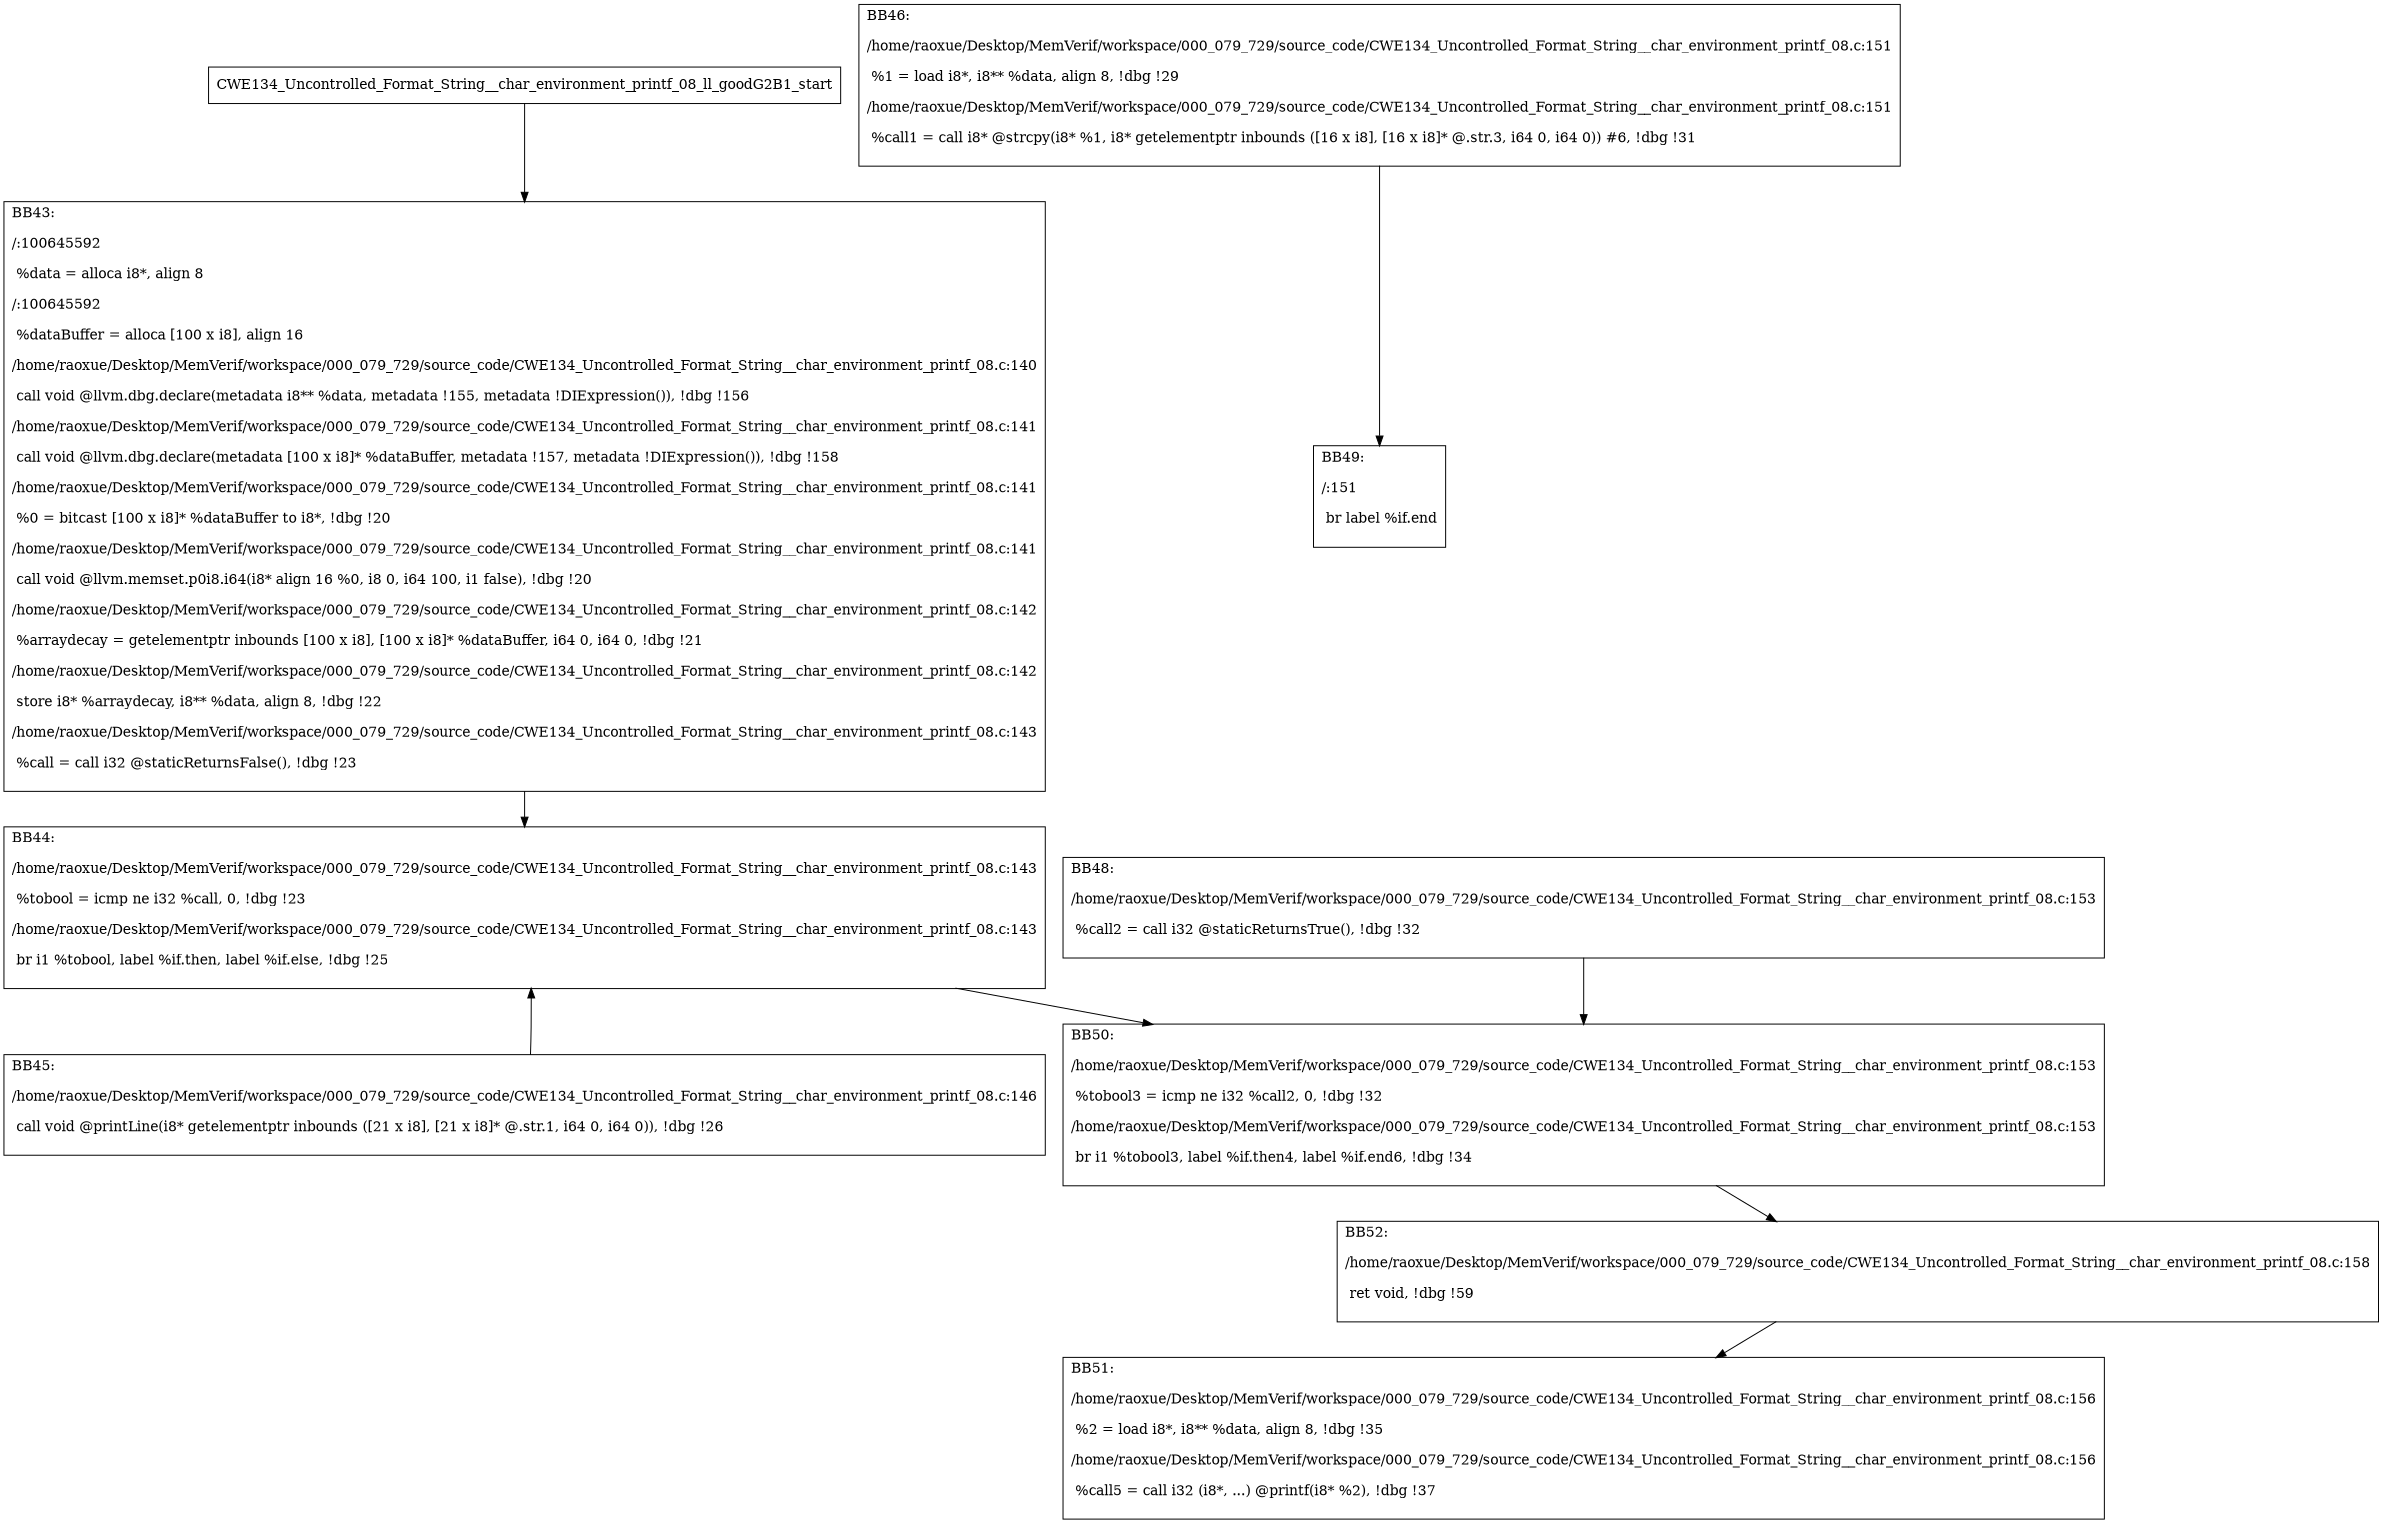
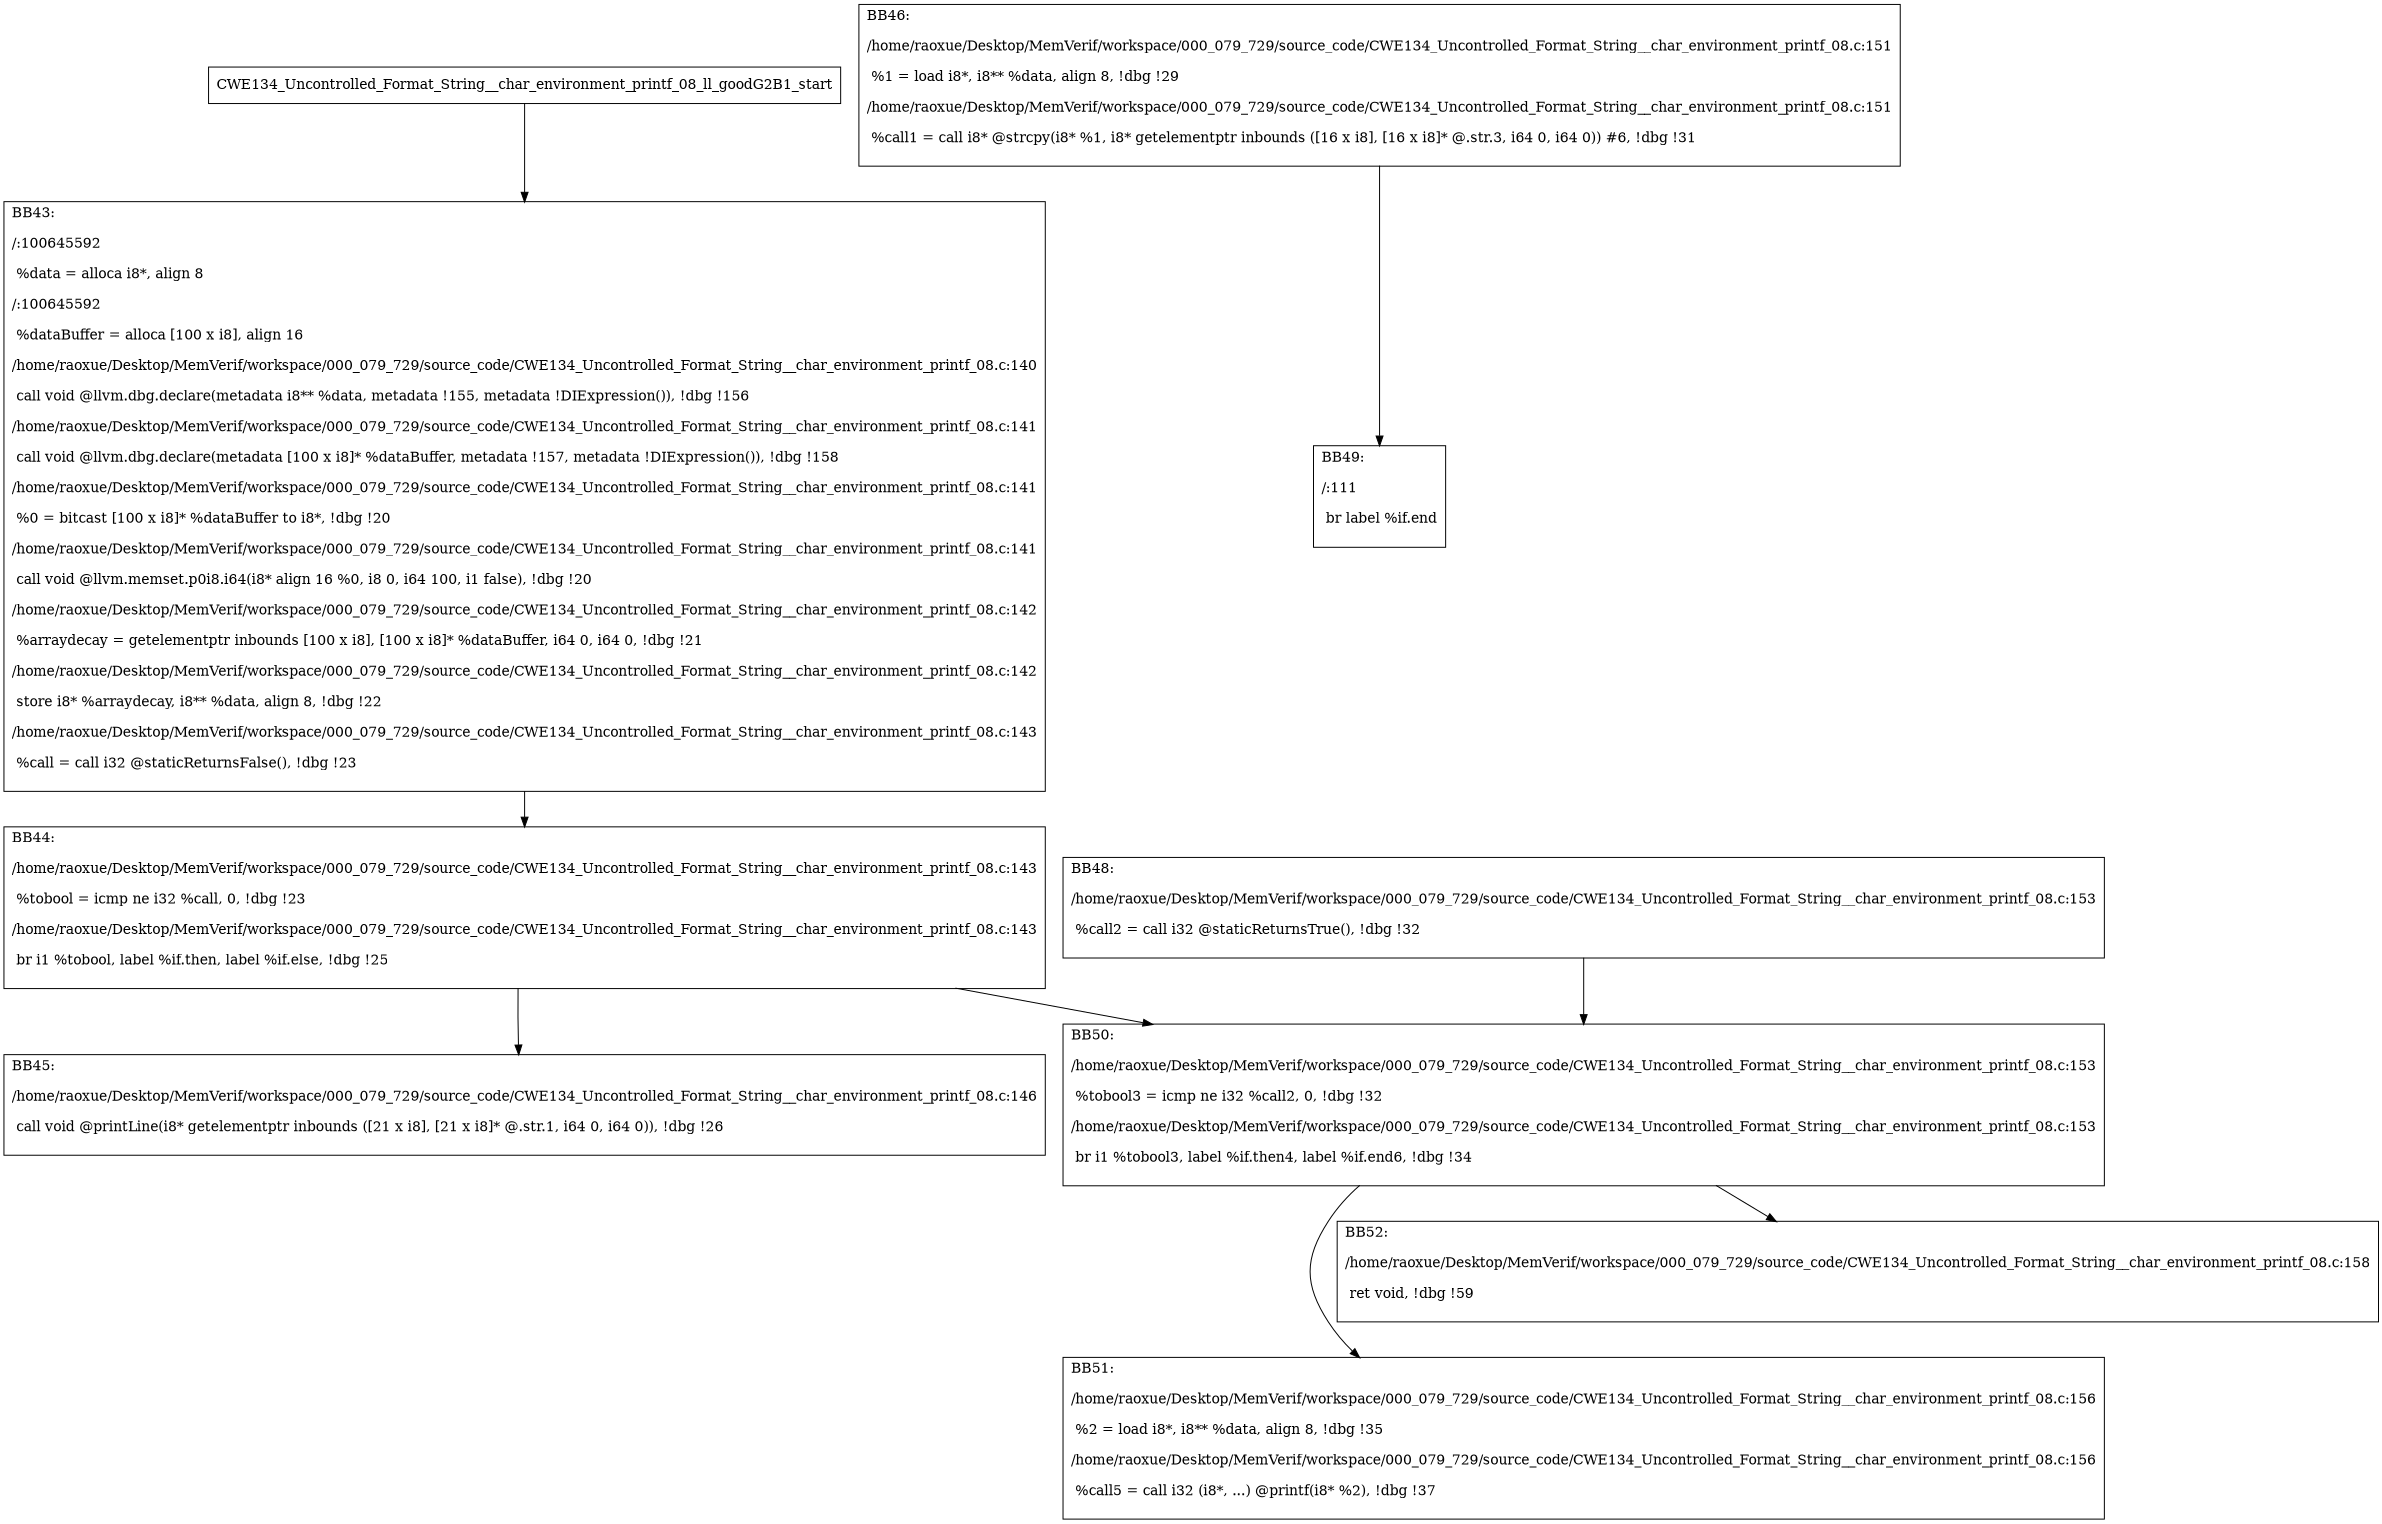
node "BB49:": text "/:151" -> "/:111"
edge "BB45:" -> "BB44:": reversed
edge "BB52:" -> "BB51:": now "BB50:" -> "BB51:"
